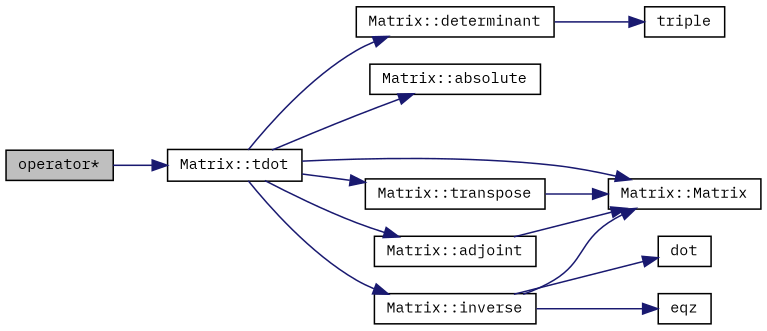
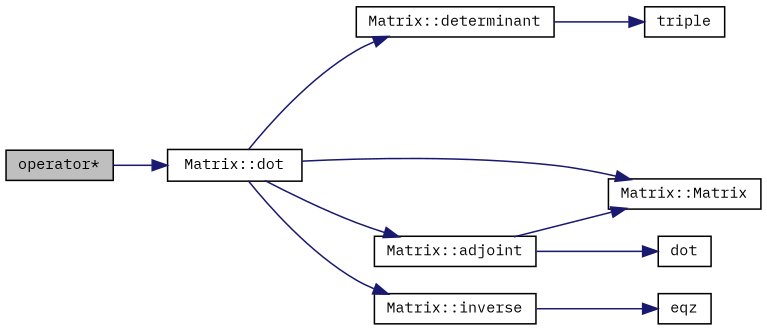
node "Matrix::absolute": removed
node "Matrix::tdot": label "Matrix::tdot" -> "Matrix::dot"
node "Matrix::transpose": removed
edge "Matrix::inverse" -> "Matrix::Matrix": removed
edge "Matrix::inverse" -> "dot": now "Matrix::adjoint" -> "dot"
